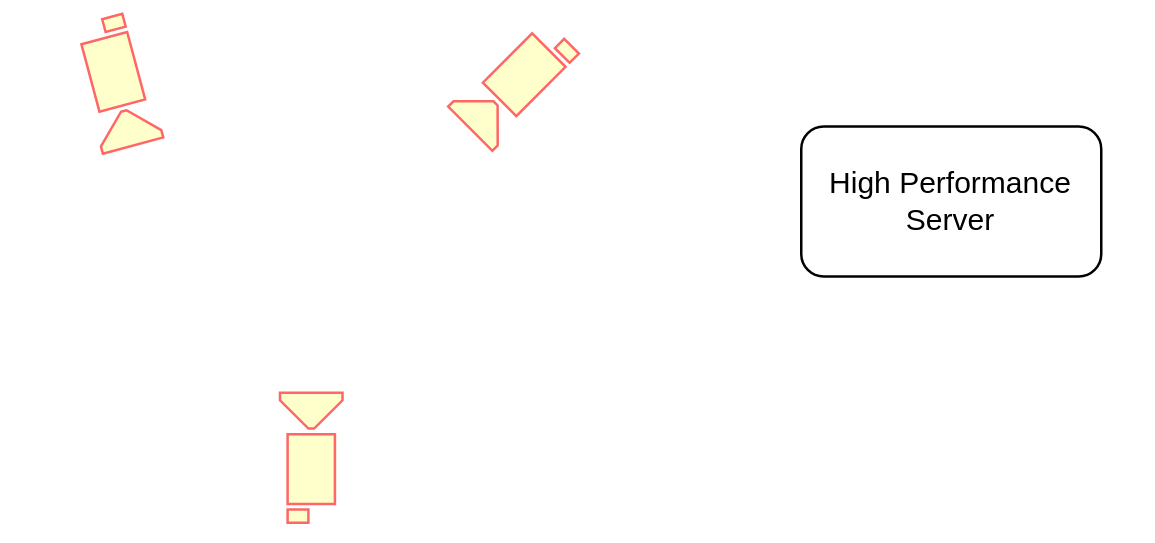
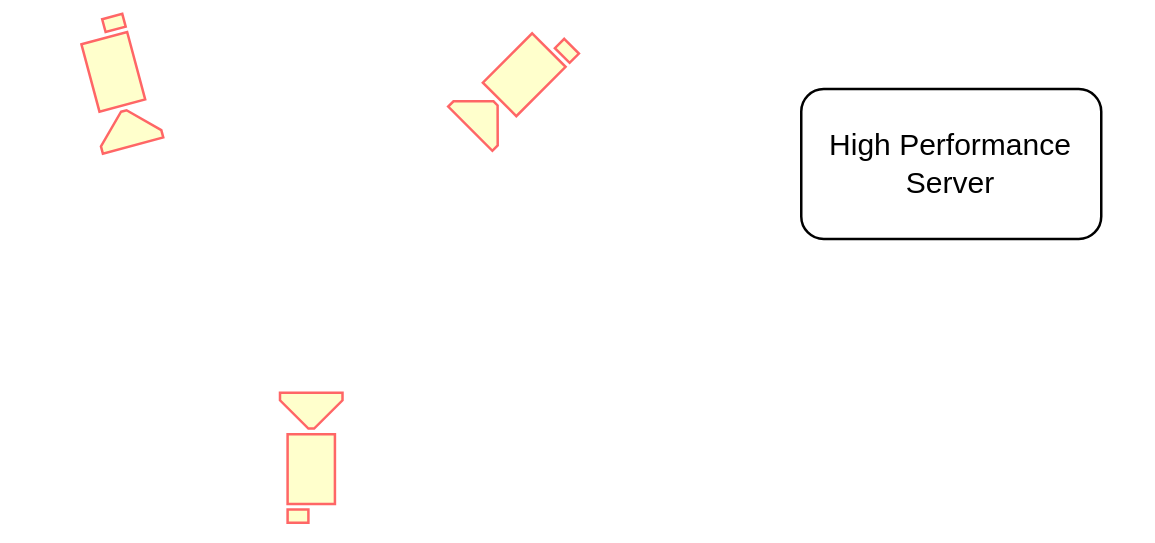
node "High Performance Server": moved (951, 201) -> (951, 164)
